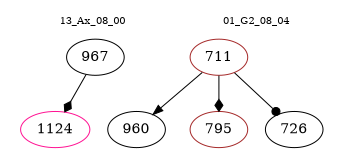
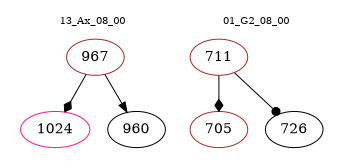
cluster "01_G2_08_04": label "01_G2_08_04" -> "01_G2_08_00"
node "967": color black -> brown
edge "711" -> "960": now "967" -> "960"
node "1124": label "1124" -> "1024"
node "795": label "795" -> "705"
